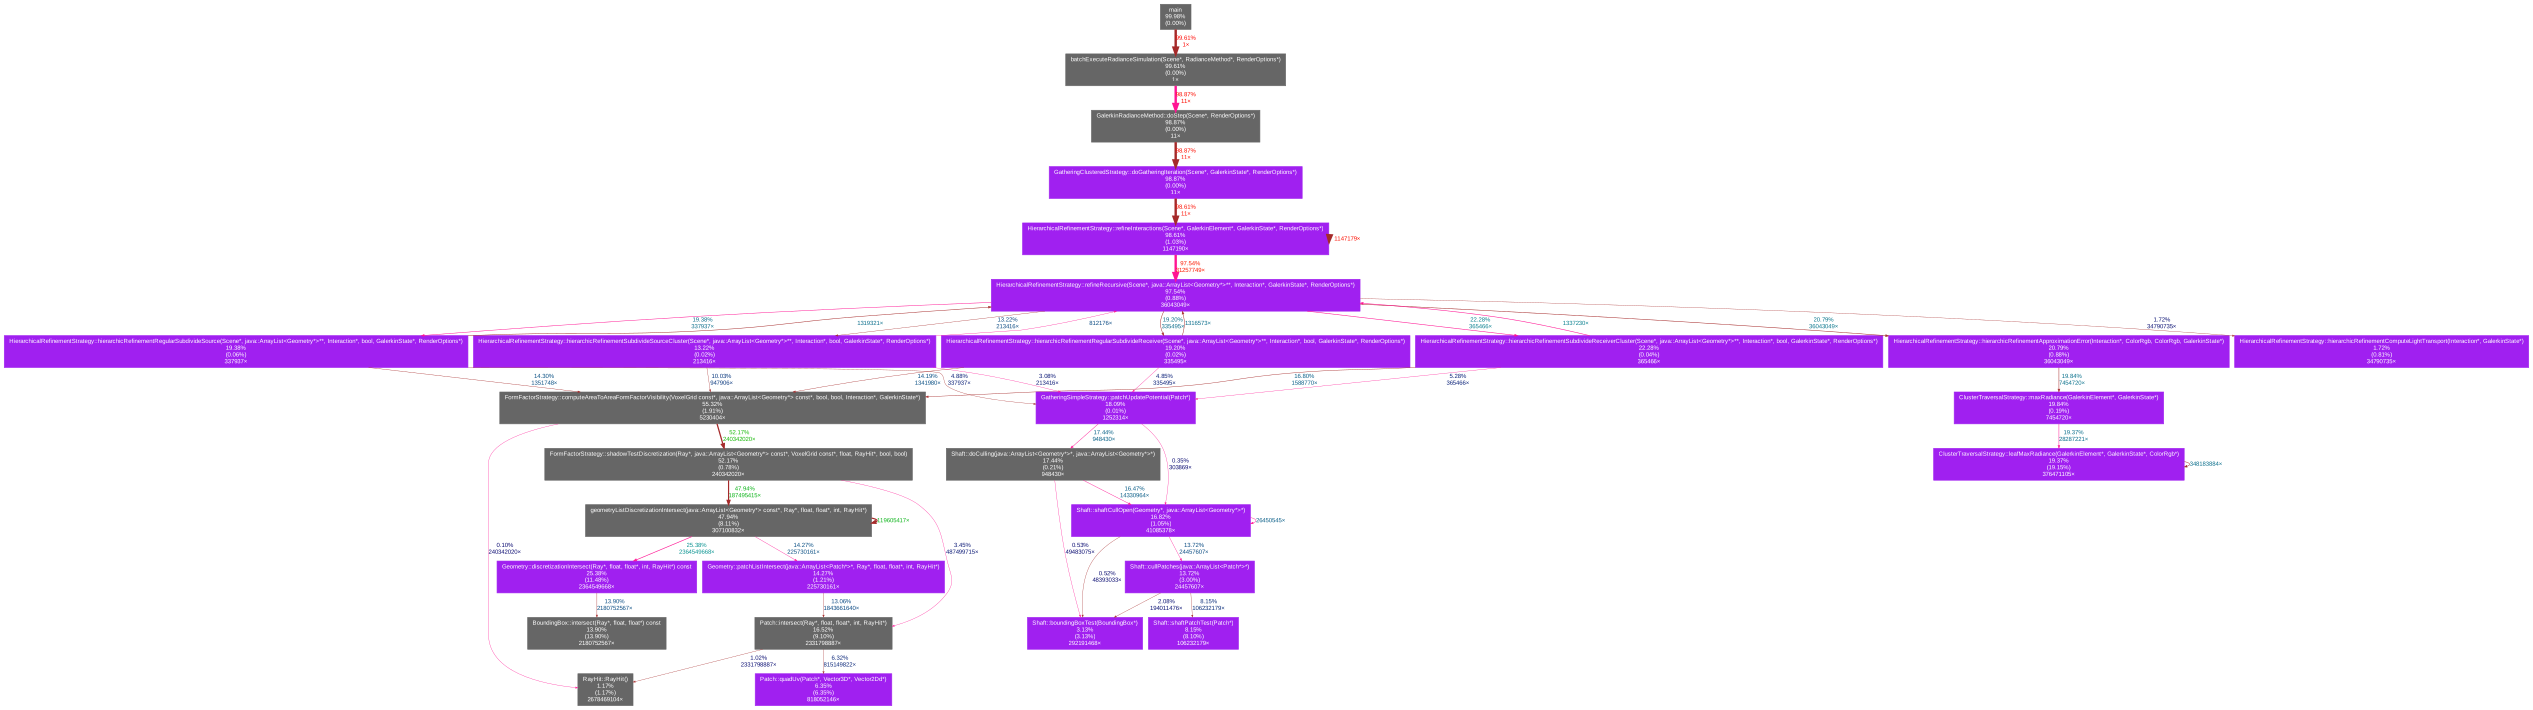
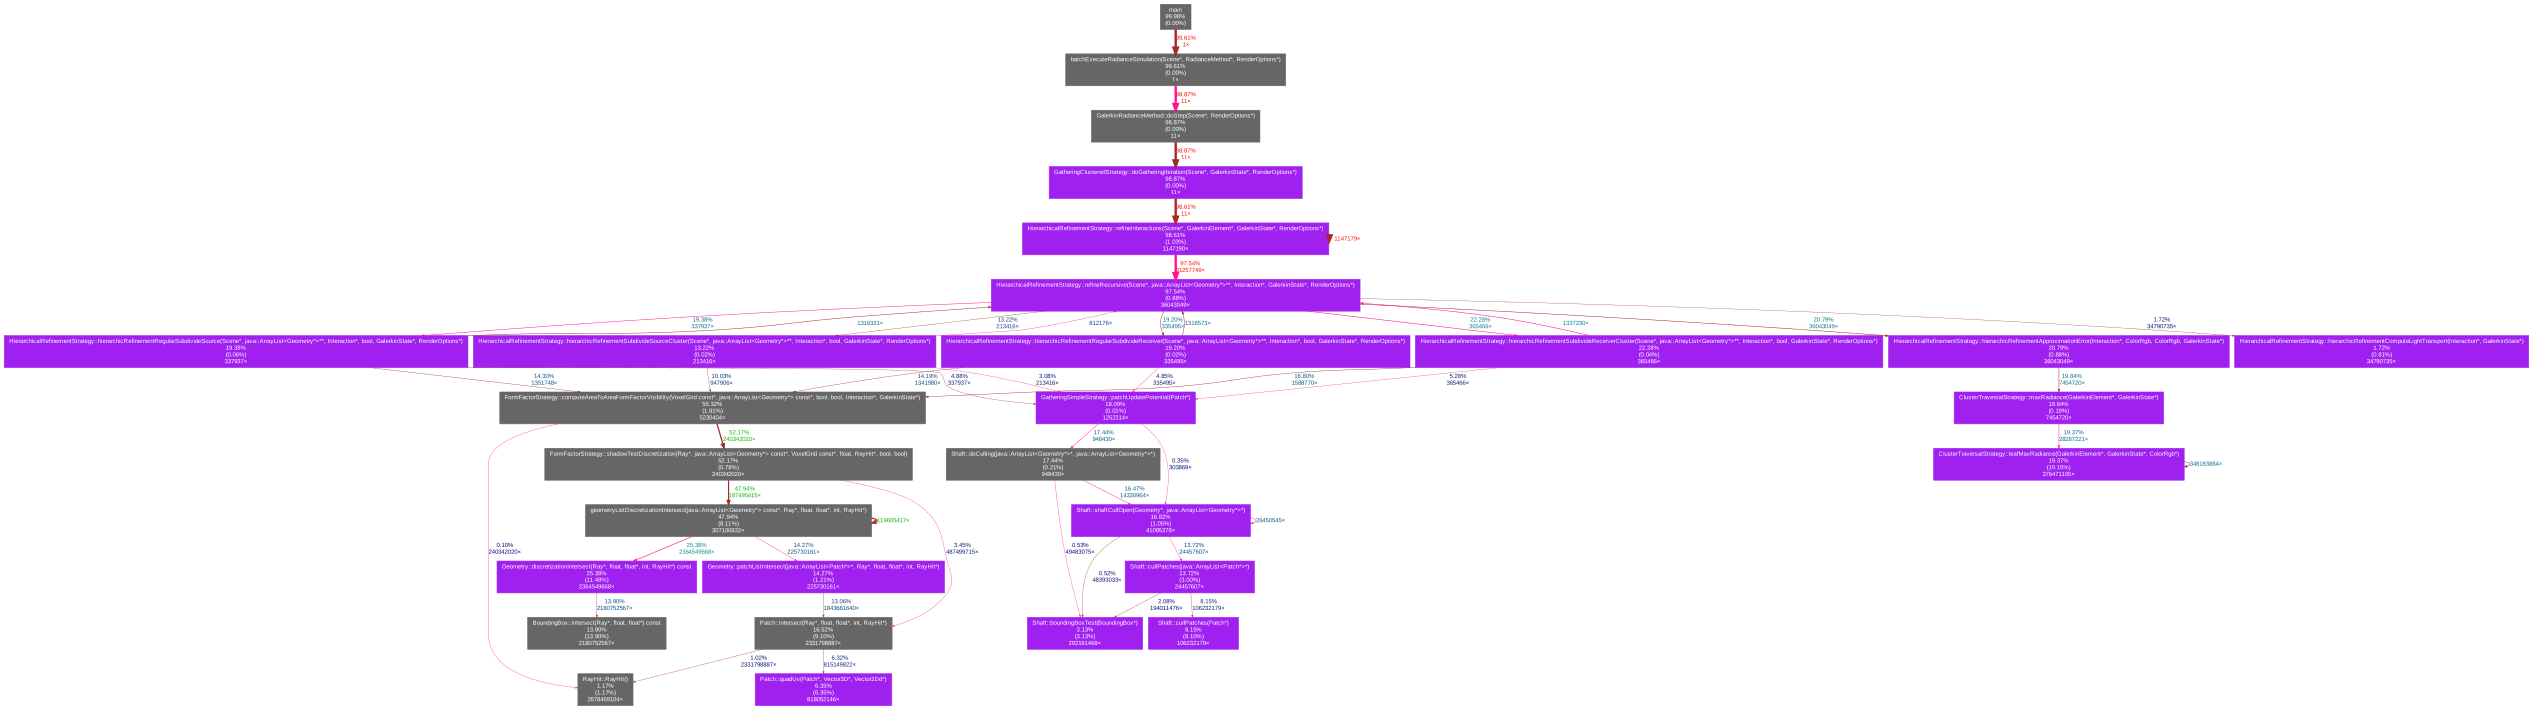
node "Shaft::shaftPatchTest(Patch*) 8.15% (8.10%) 106232179×": label "Shaft::shaftPatchTest(Patch*) 8.15% (8.10%) 106232179×" -> "Shaft::cullPatches(Patch*) 8.15% (8.10%) 106232179×"
